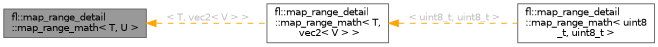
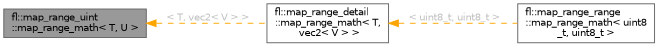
node "fl::map_range_detail ::map_range_math< T, U >": label "fl::map_range_detail ::map_range_math< T, U >" -> "fl::map_range_uint ::map_range_math< T, U >"
node "fl::map_range_detail ::map_range_math< uint8 _t, uint8_t >": label "fl::map_range_detail ::map_range_math< uint8 _t, uint8_t >" -> "fl::map_range_range ::map_range_math< uint8 _t, uint8_t >"
